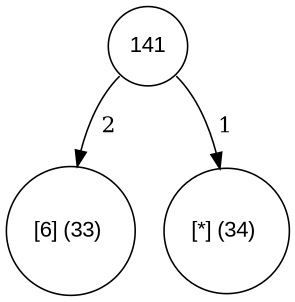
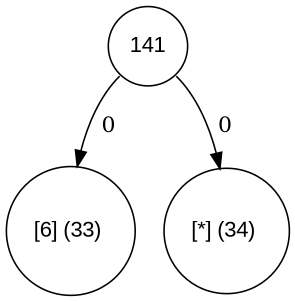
edge "141" -> "[6] (33)": label " 2" -> " 0"
edge "141" -> "[*] (34)": label " 1" -> " 0"
